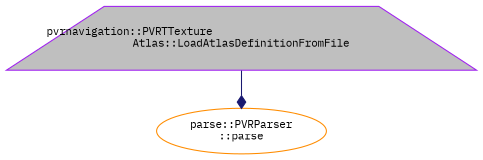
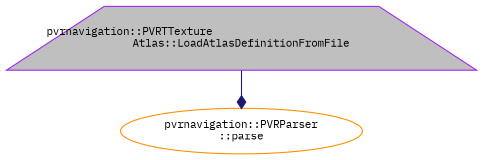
node "parse::PVRParser ::parse": label "parse::PVRParser ::parse" -> "pvrnavigation::PVRParser ::parse"
